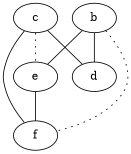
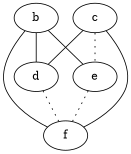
edge "b" -- "f": style dotted -> solid
edge "e" -- "f": style solid -> dotted
edge "d" -- "f": added
